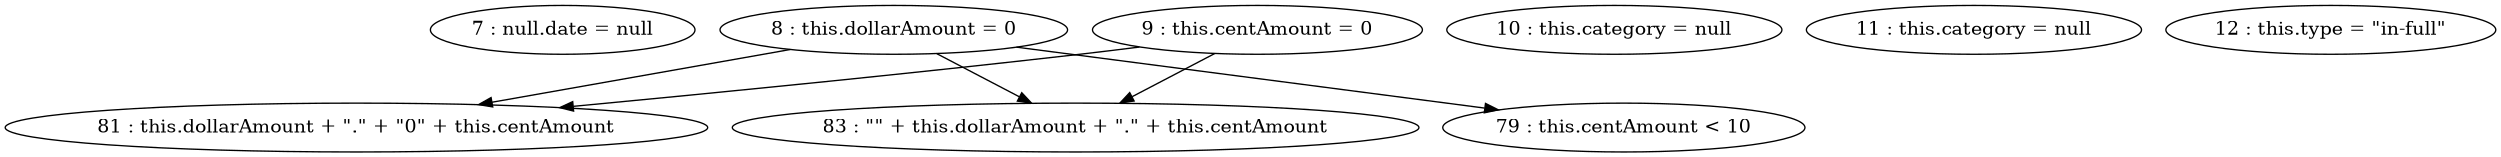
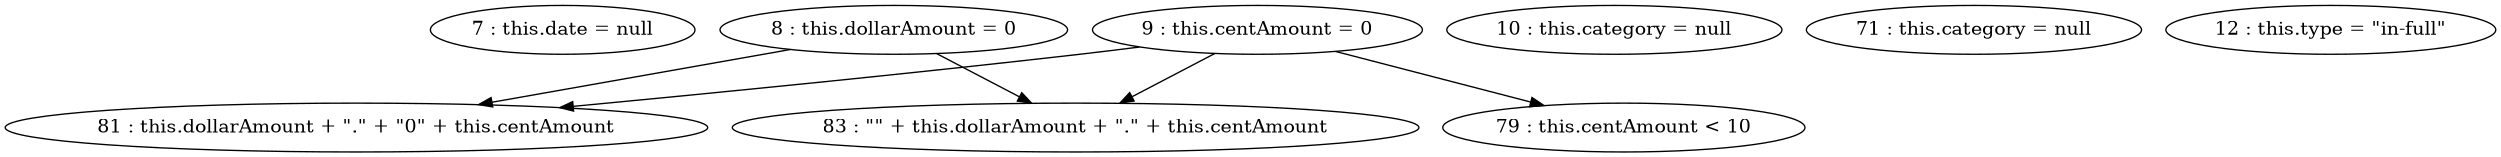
node "7 : null.date = null": label "7 : null.date = null" -> "7 : this.date = null"
node "11 : this.category = null": label "11 : this.category = null" -> "71 : this.category = null"
edge "8 : this.dollarAmount = 0" -> "79 : this.centAmount < 10": now "9 : this.centAmount = 0" -> "79 : this.centAmount < 10"
